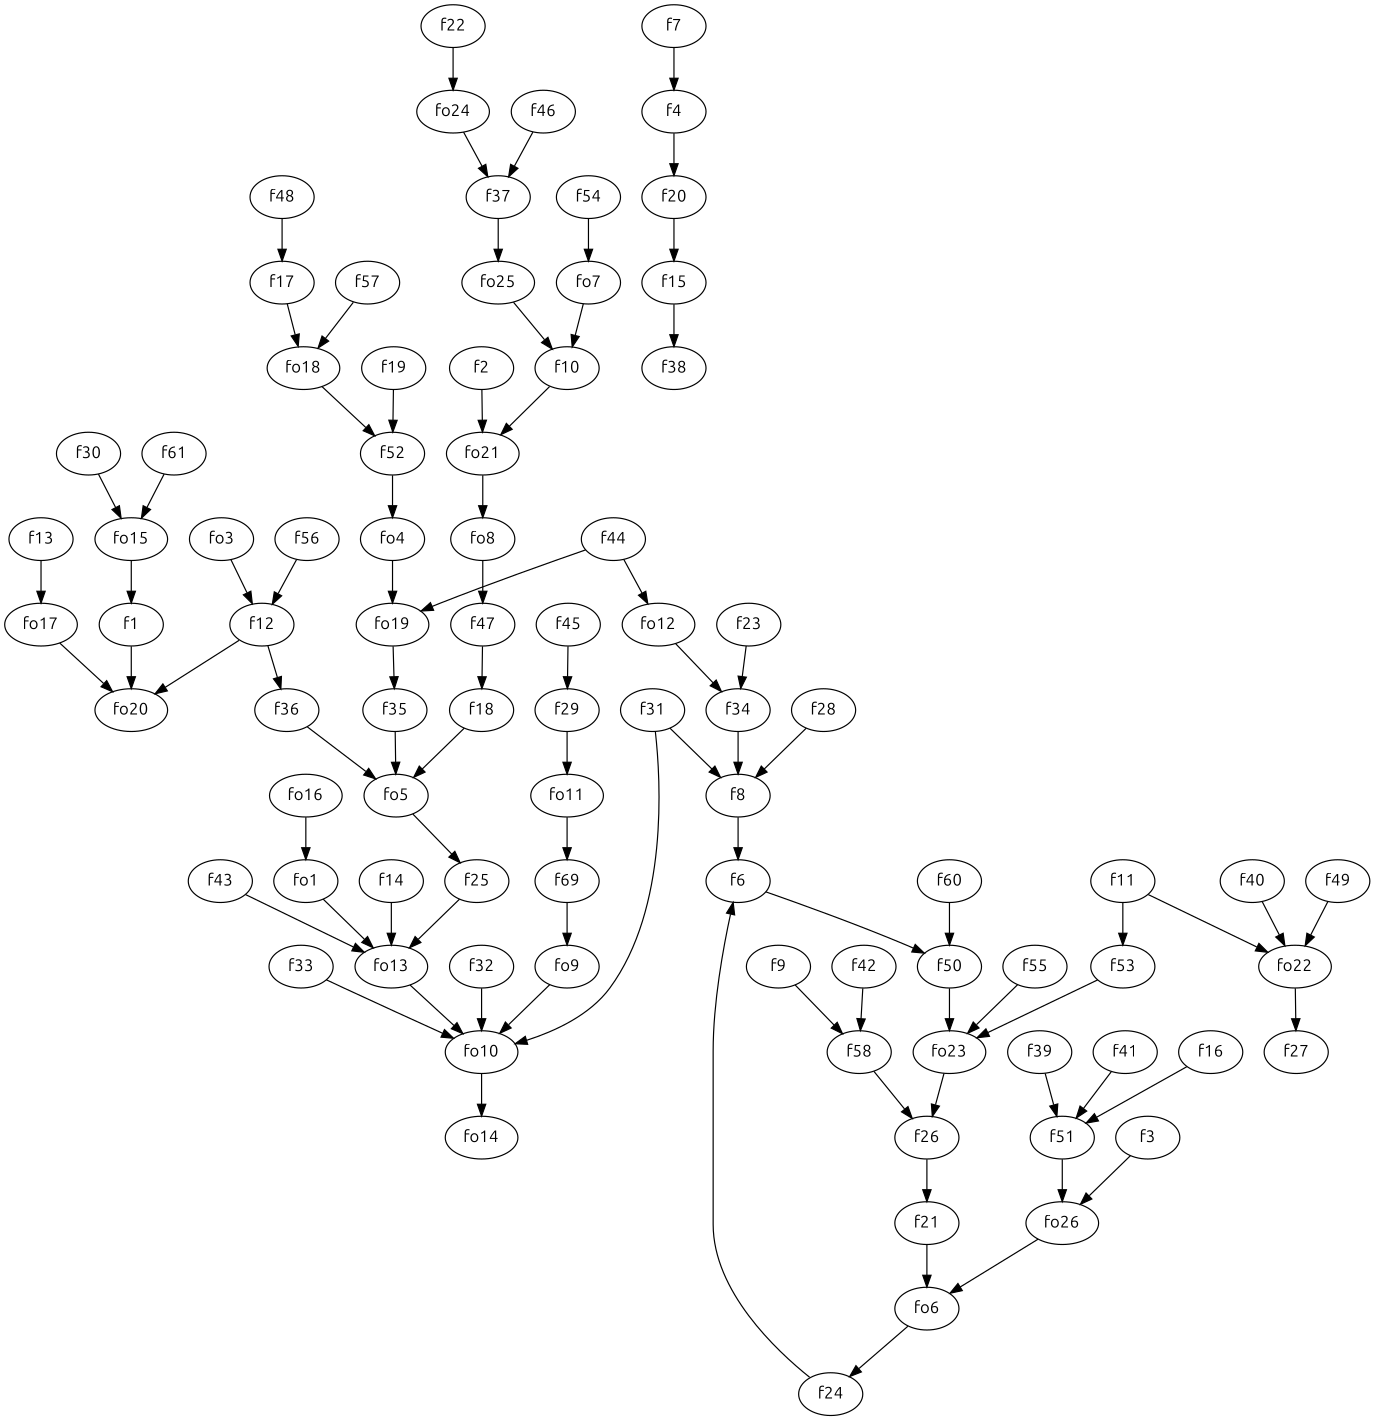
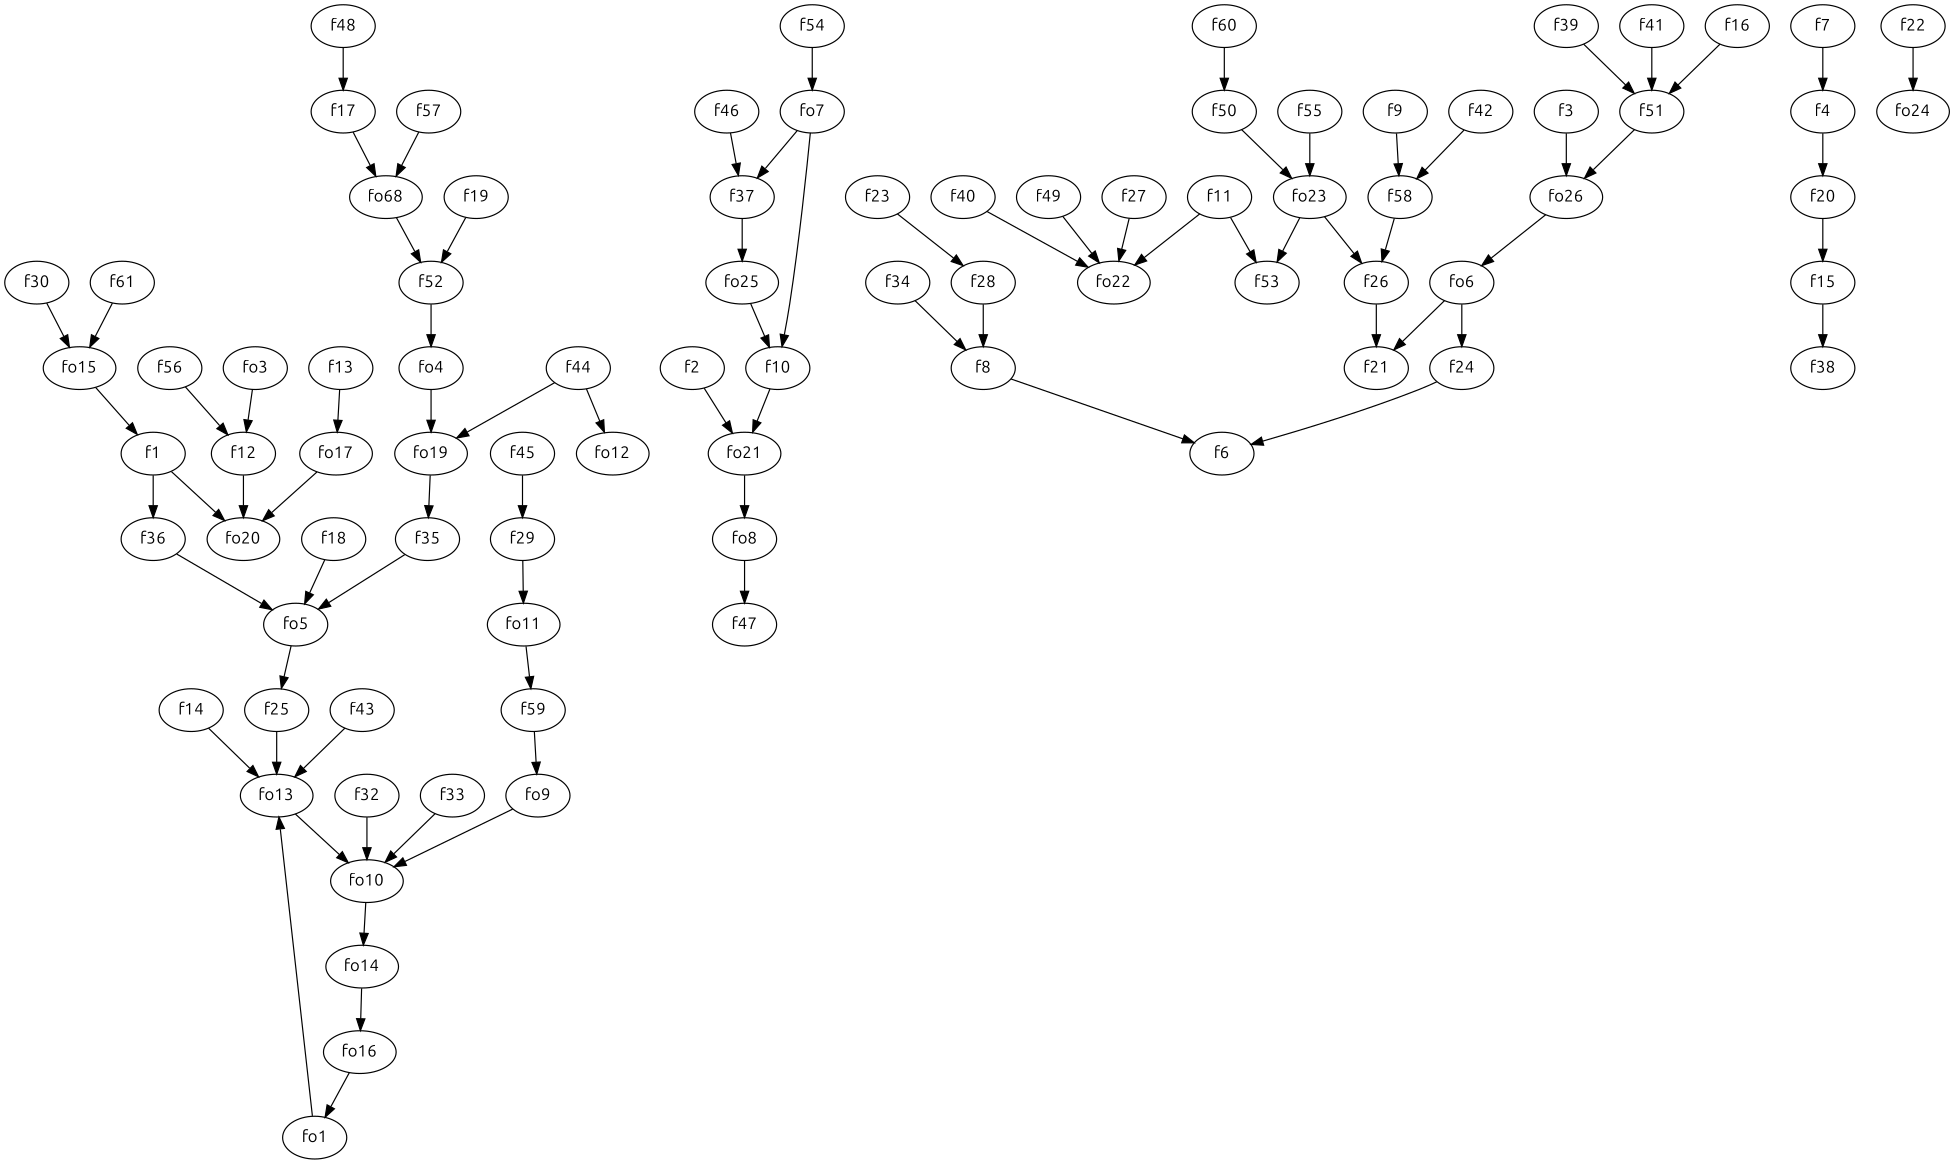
edge "fo24" -> "f37": now "fo7" -> "f37"
node "fo18": label "fo18" -> "fo68"
edge "f23" -> "f34": now "f23" -> "f28"
edge "f12" -> "f36": now "f1" -> "f36"
edge "f47" -> "f18": removed
edge "fo12" -> "f34": removed
node "f31": removed
node "f69": label "f69" -> "f59"
edge "f6" -> "f50": removed
edge "fo14" -> "fo16": added
edge "fo22" -> "f27": reversed
edge "f53" -> "fo23": reversed
edge "f21" -> "fo6": reversed
